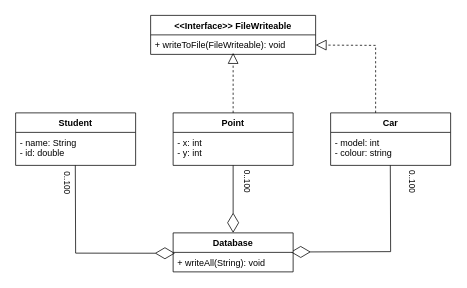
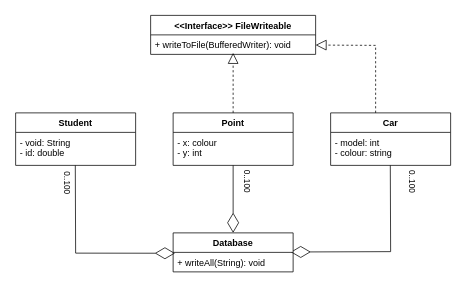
node "+ writeToFile(FileWriteable): void": label "+ writeToFile(FileWriteable): void" -> "+ writeToFile(BufferedWriter): void"
node "- name: String - id: double": label "- name: String - id: double" -> "- void: String - id: double"
node "- x: int - y: int": label "- x: int - y: int" -> "- x: colour - y: int"
